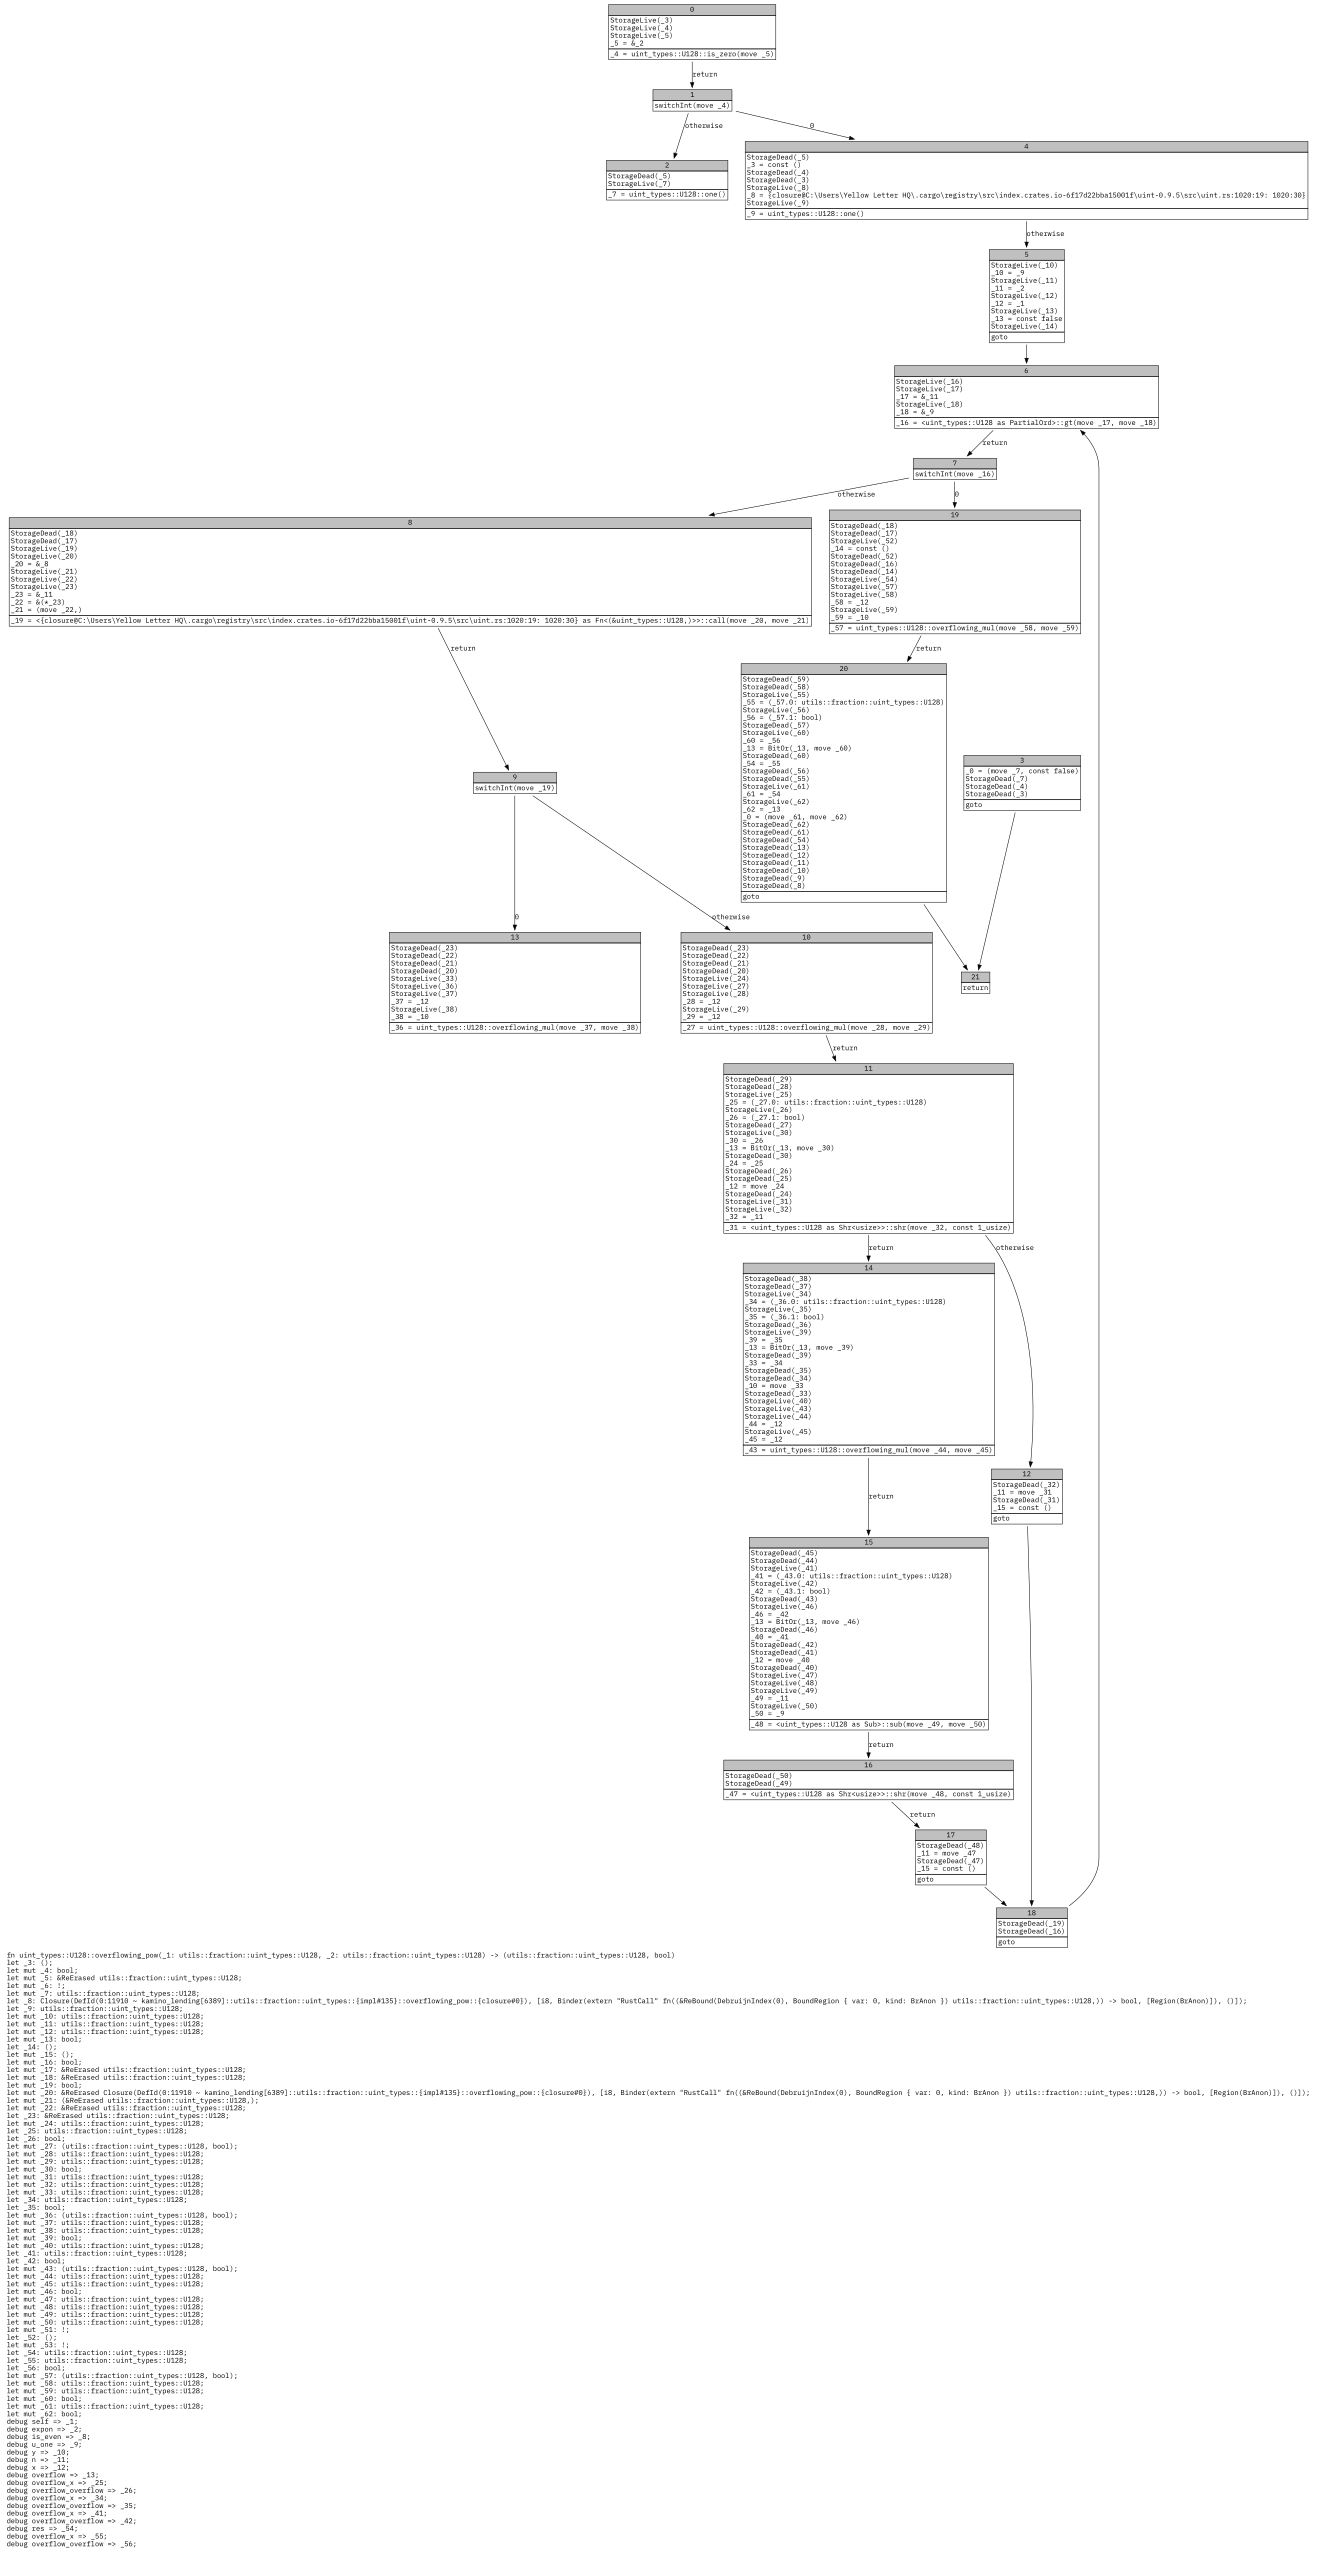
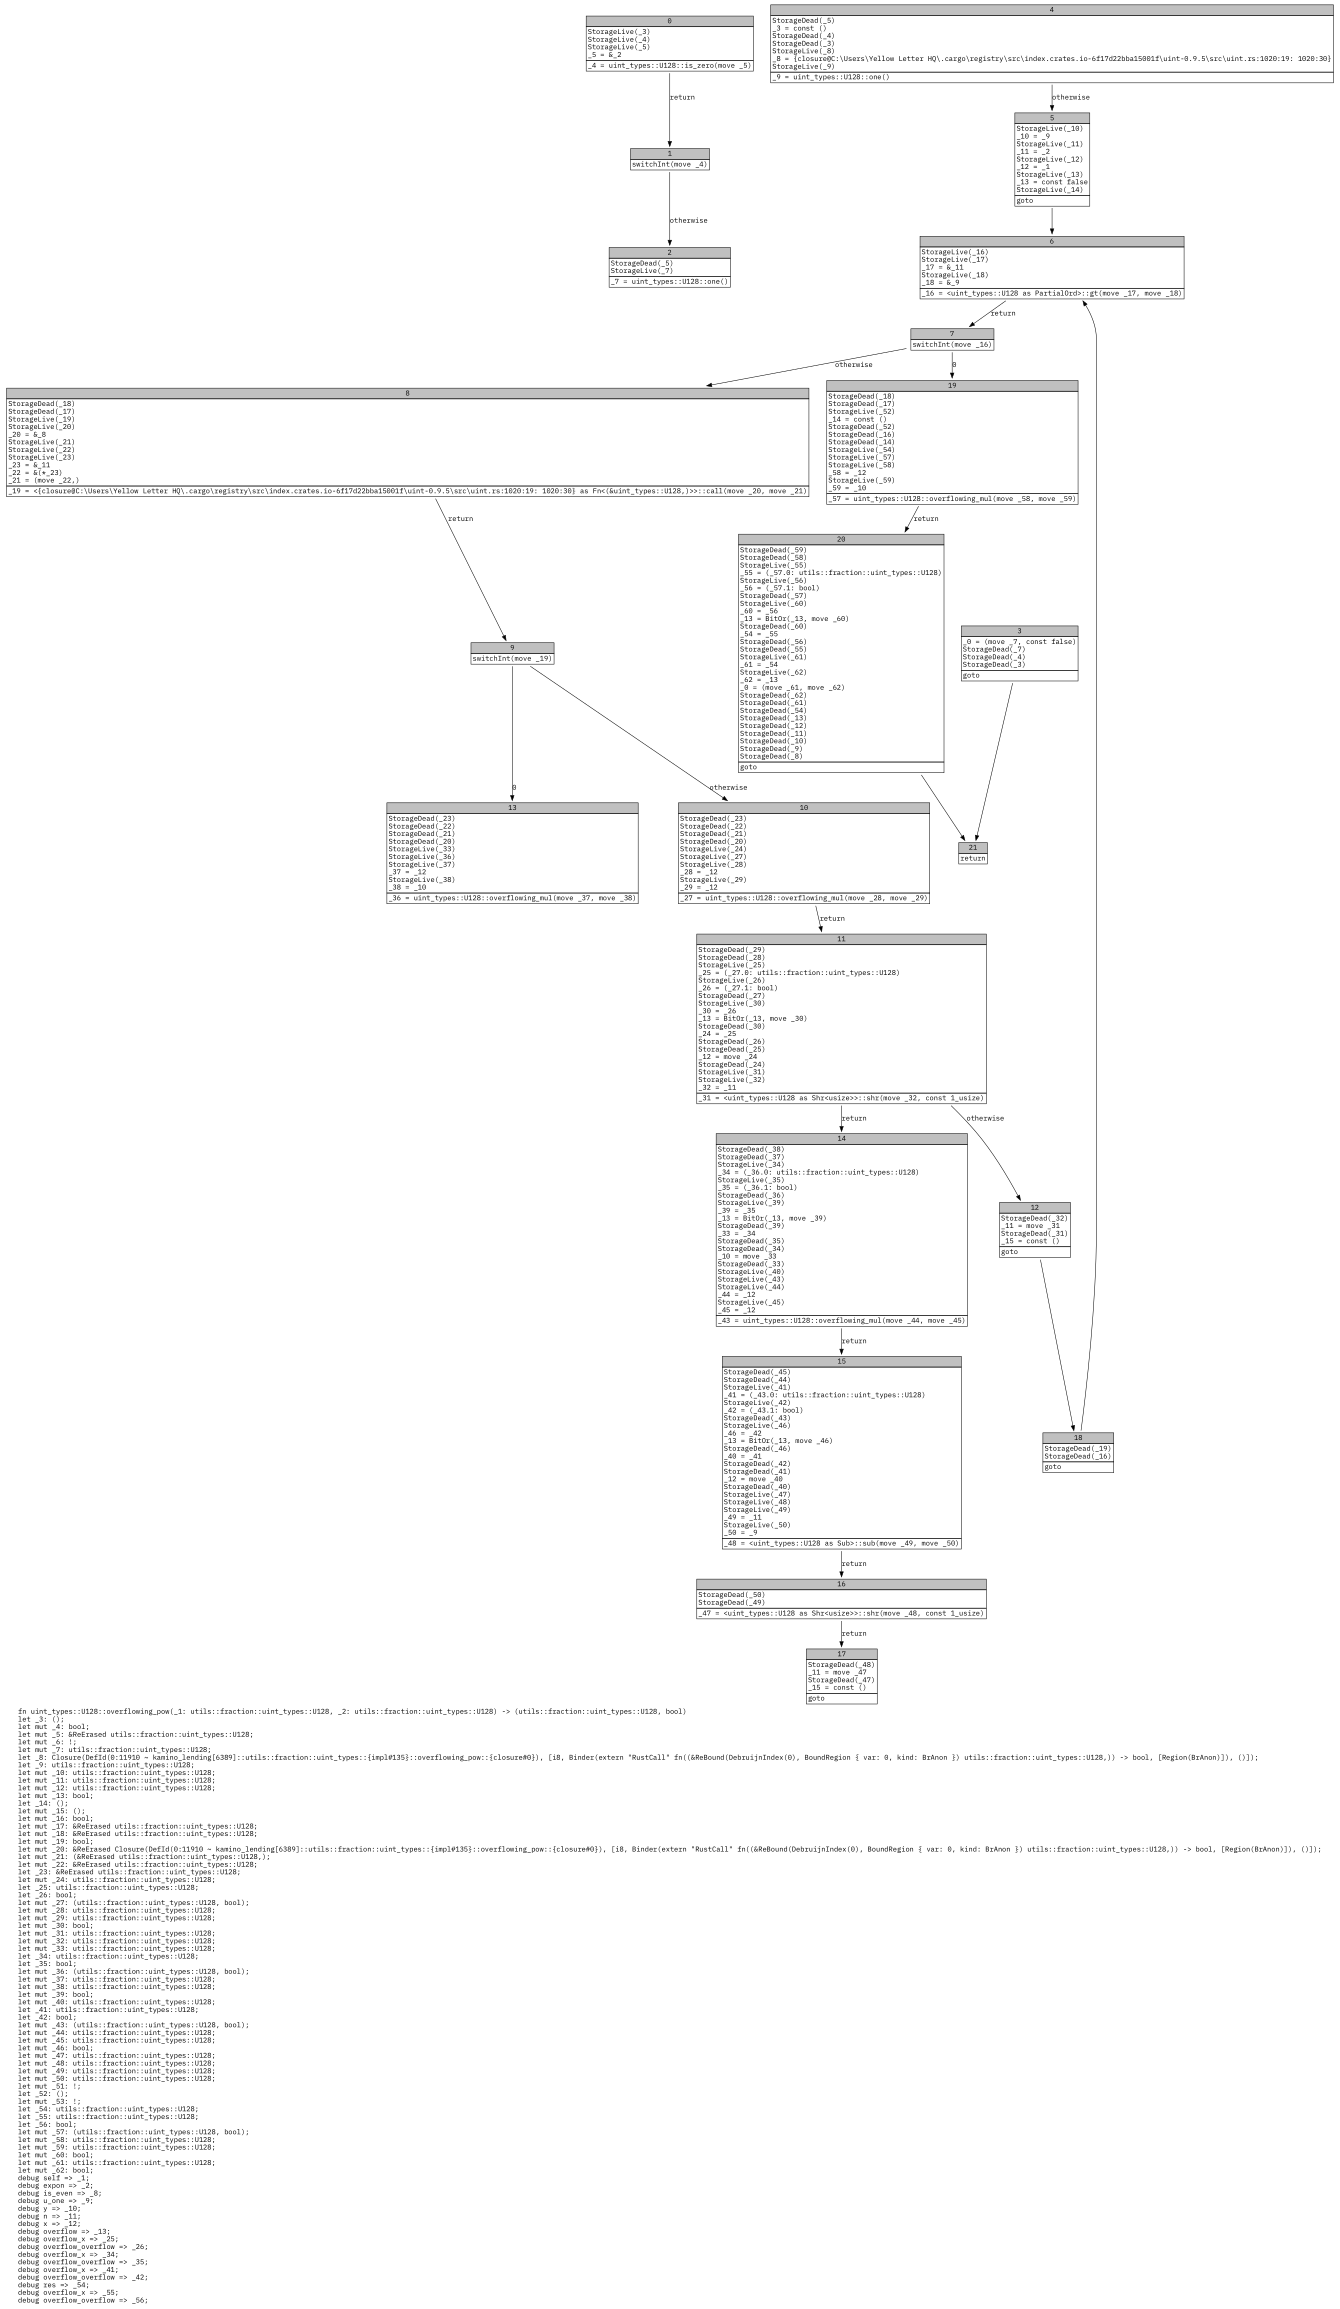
edge "1" -> "4": removed, label "0"
edge "17" -> "18": removed
